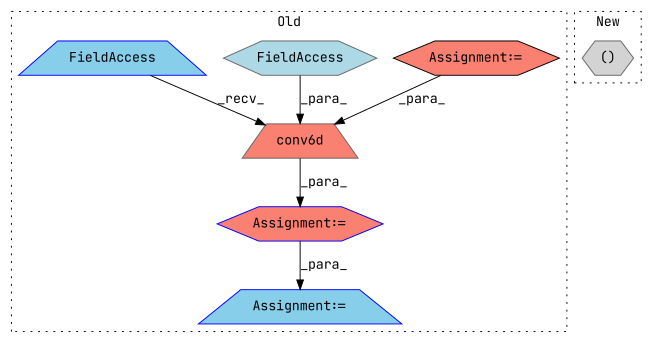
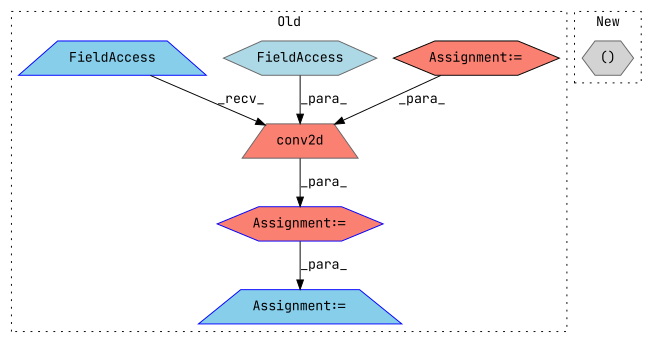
node "conv6d": label "conv6d" -> "conv2d"
